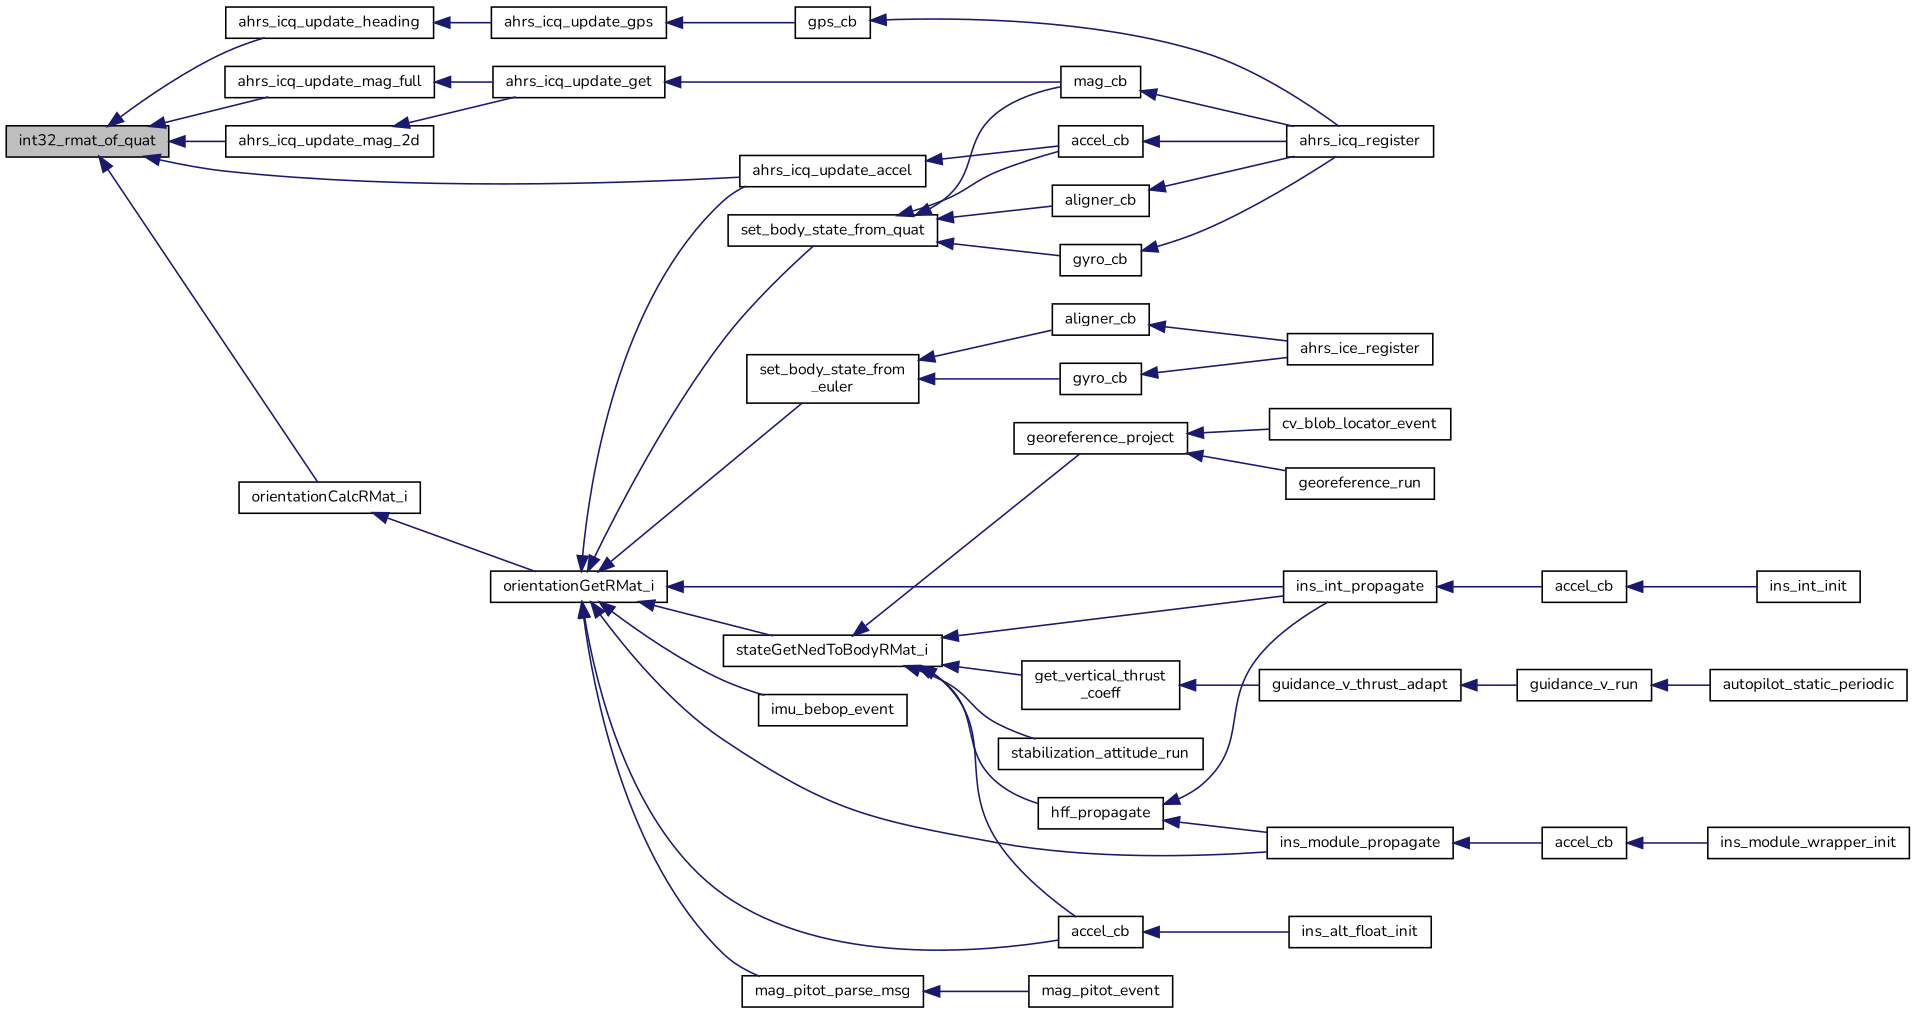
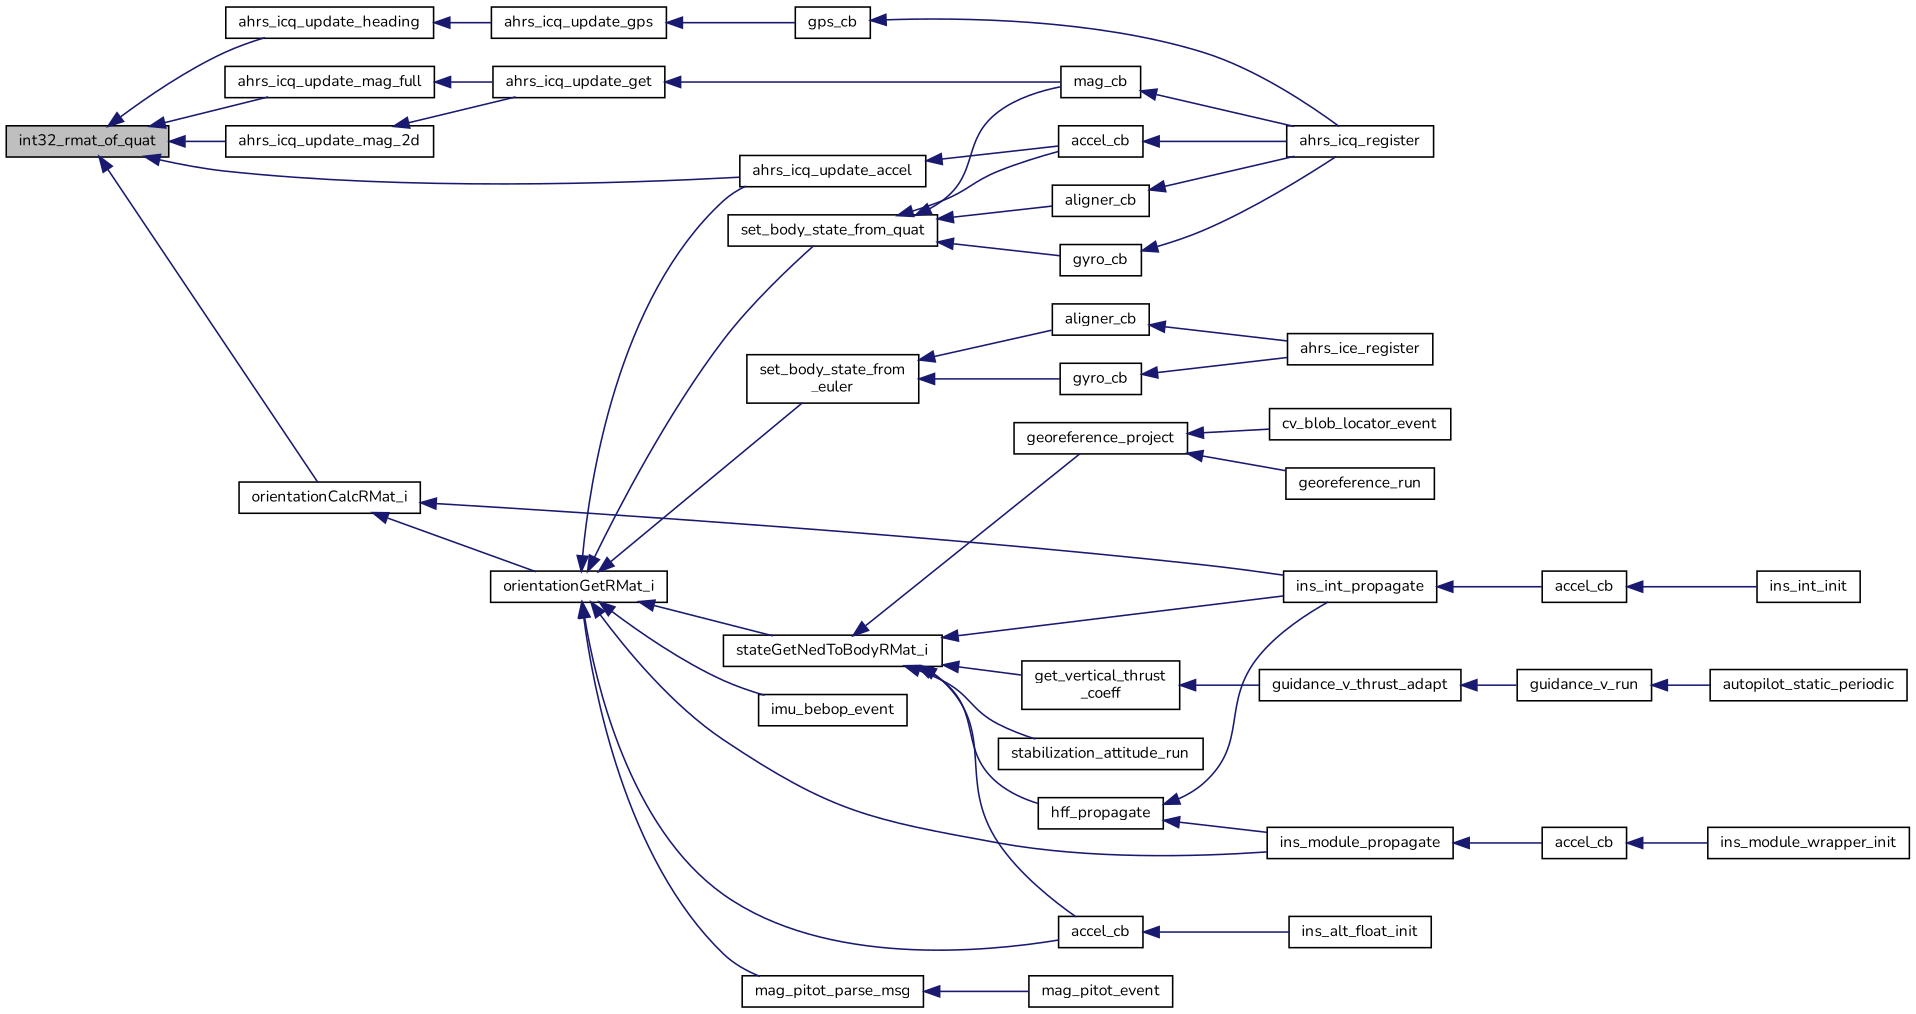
edge "ins_int_propagate" -> "orientationGetRMat_i": now "ins_int_propagate" -> "orientationCalcRMat_i"
